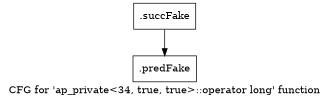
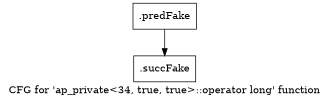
edge ".succFake" -> ".predFake": reversed
